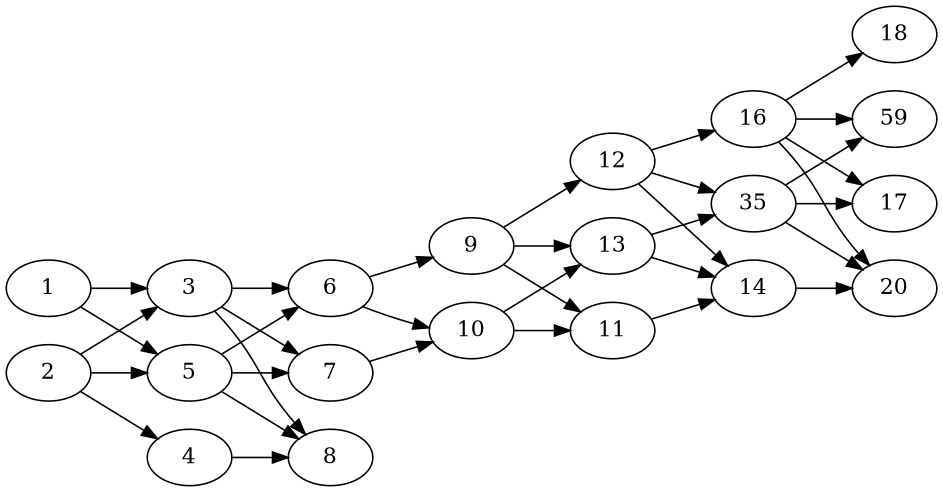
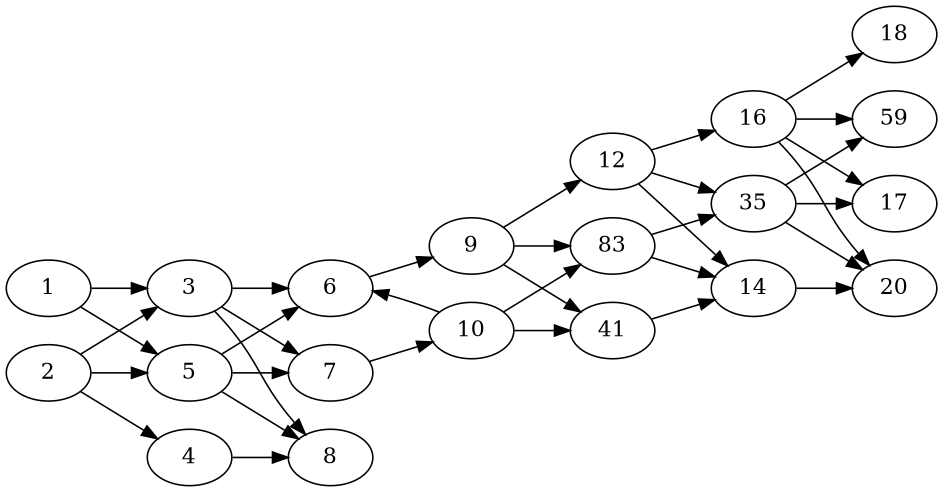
node "13": label "13" -> "83"
edge "6" -> "10": reversed
node "11": label "11" -> "41"
